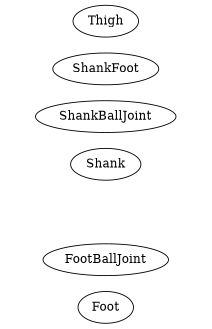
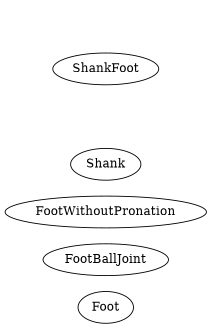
node "Thigh": removed
node "ShankBallJoint": removed
node "FootWithoutPronation": added
